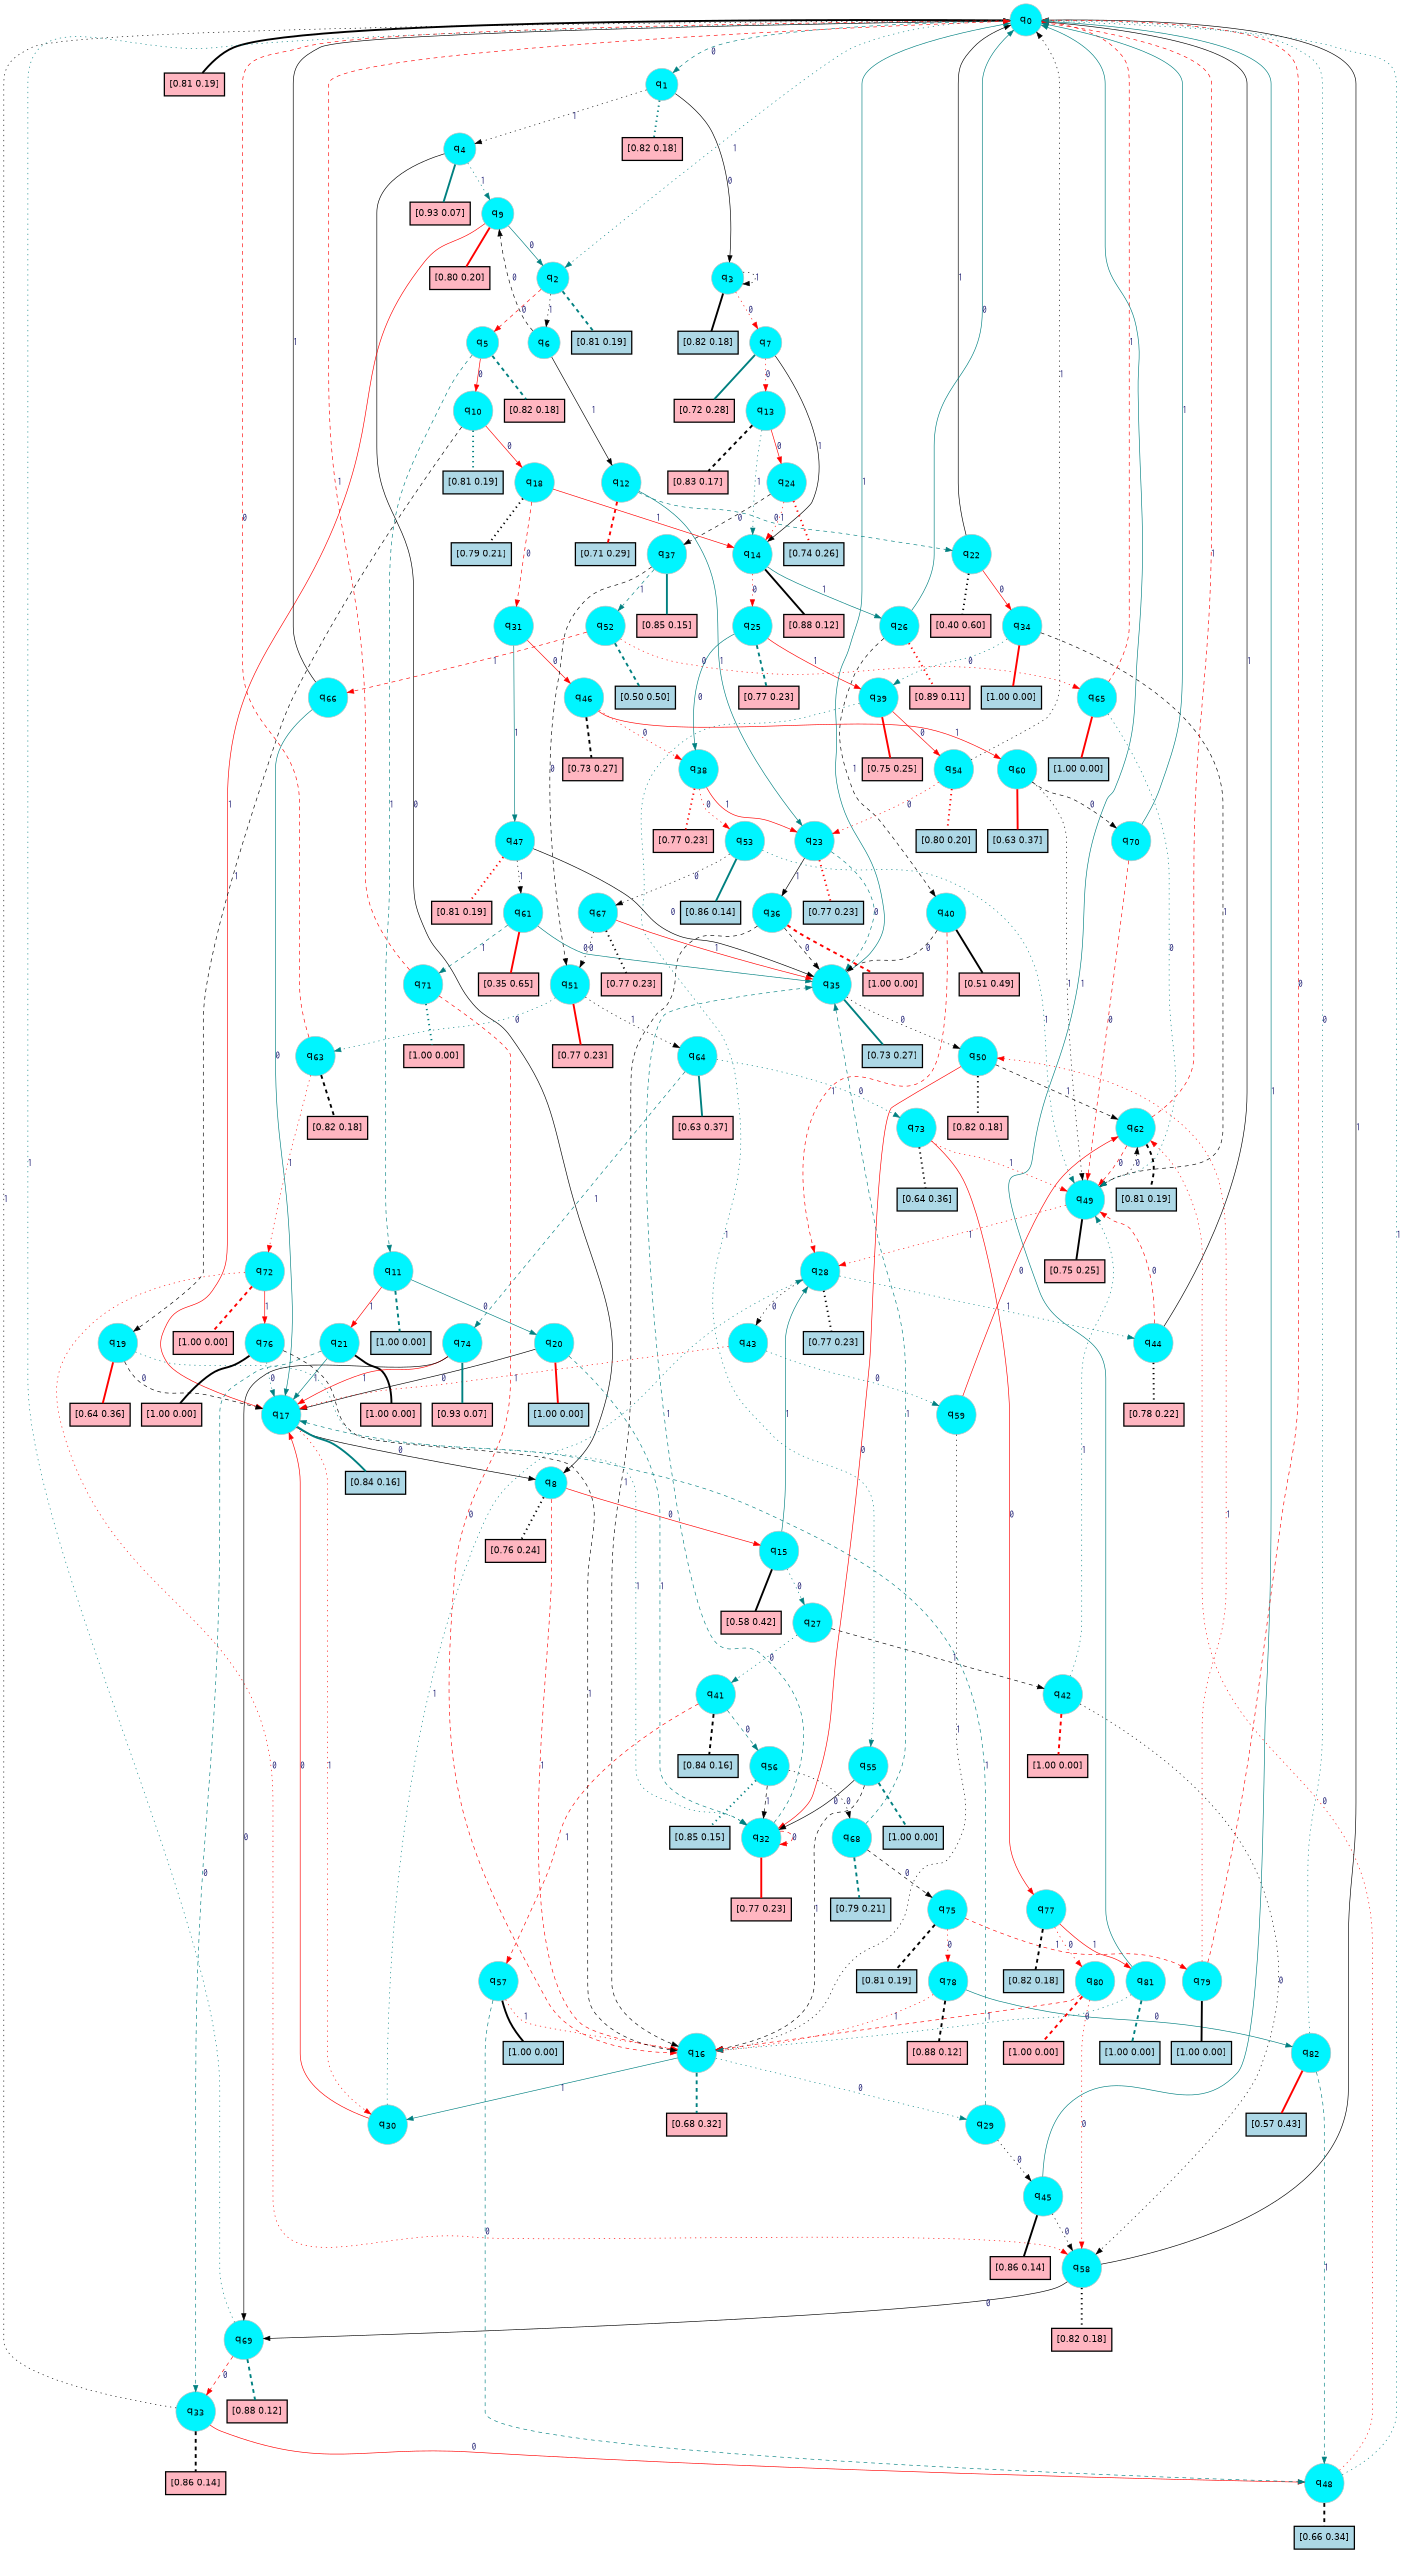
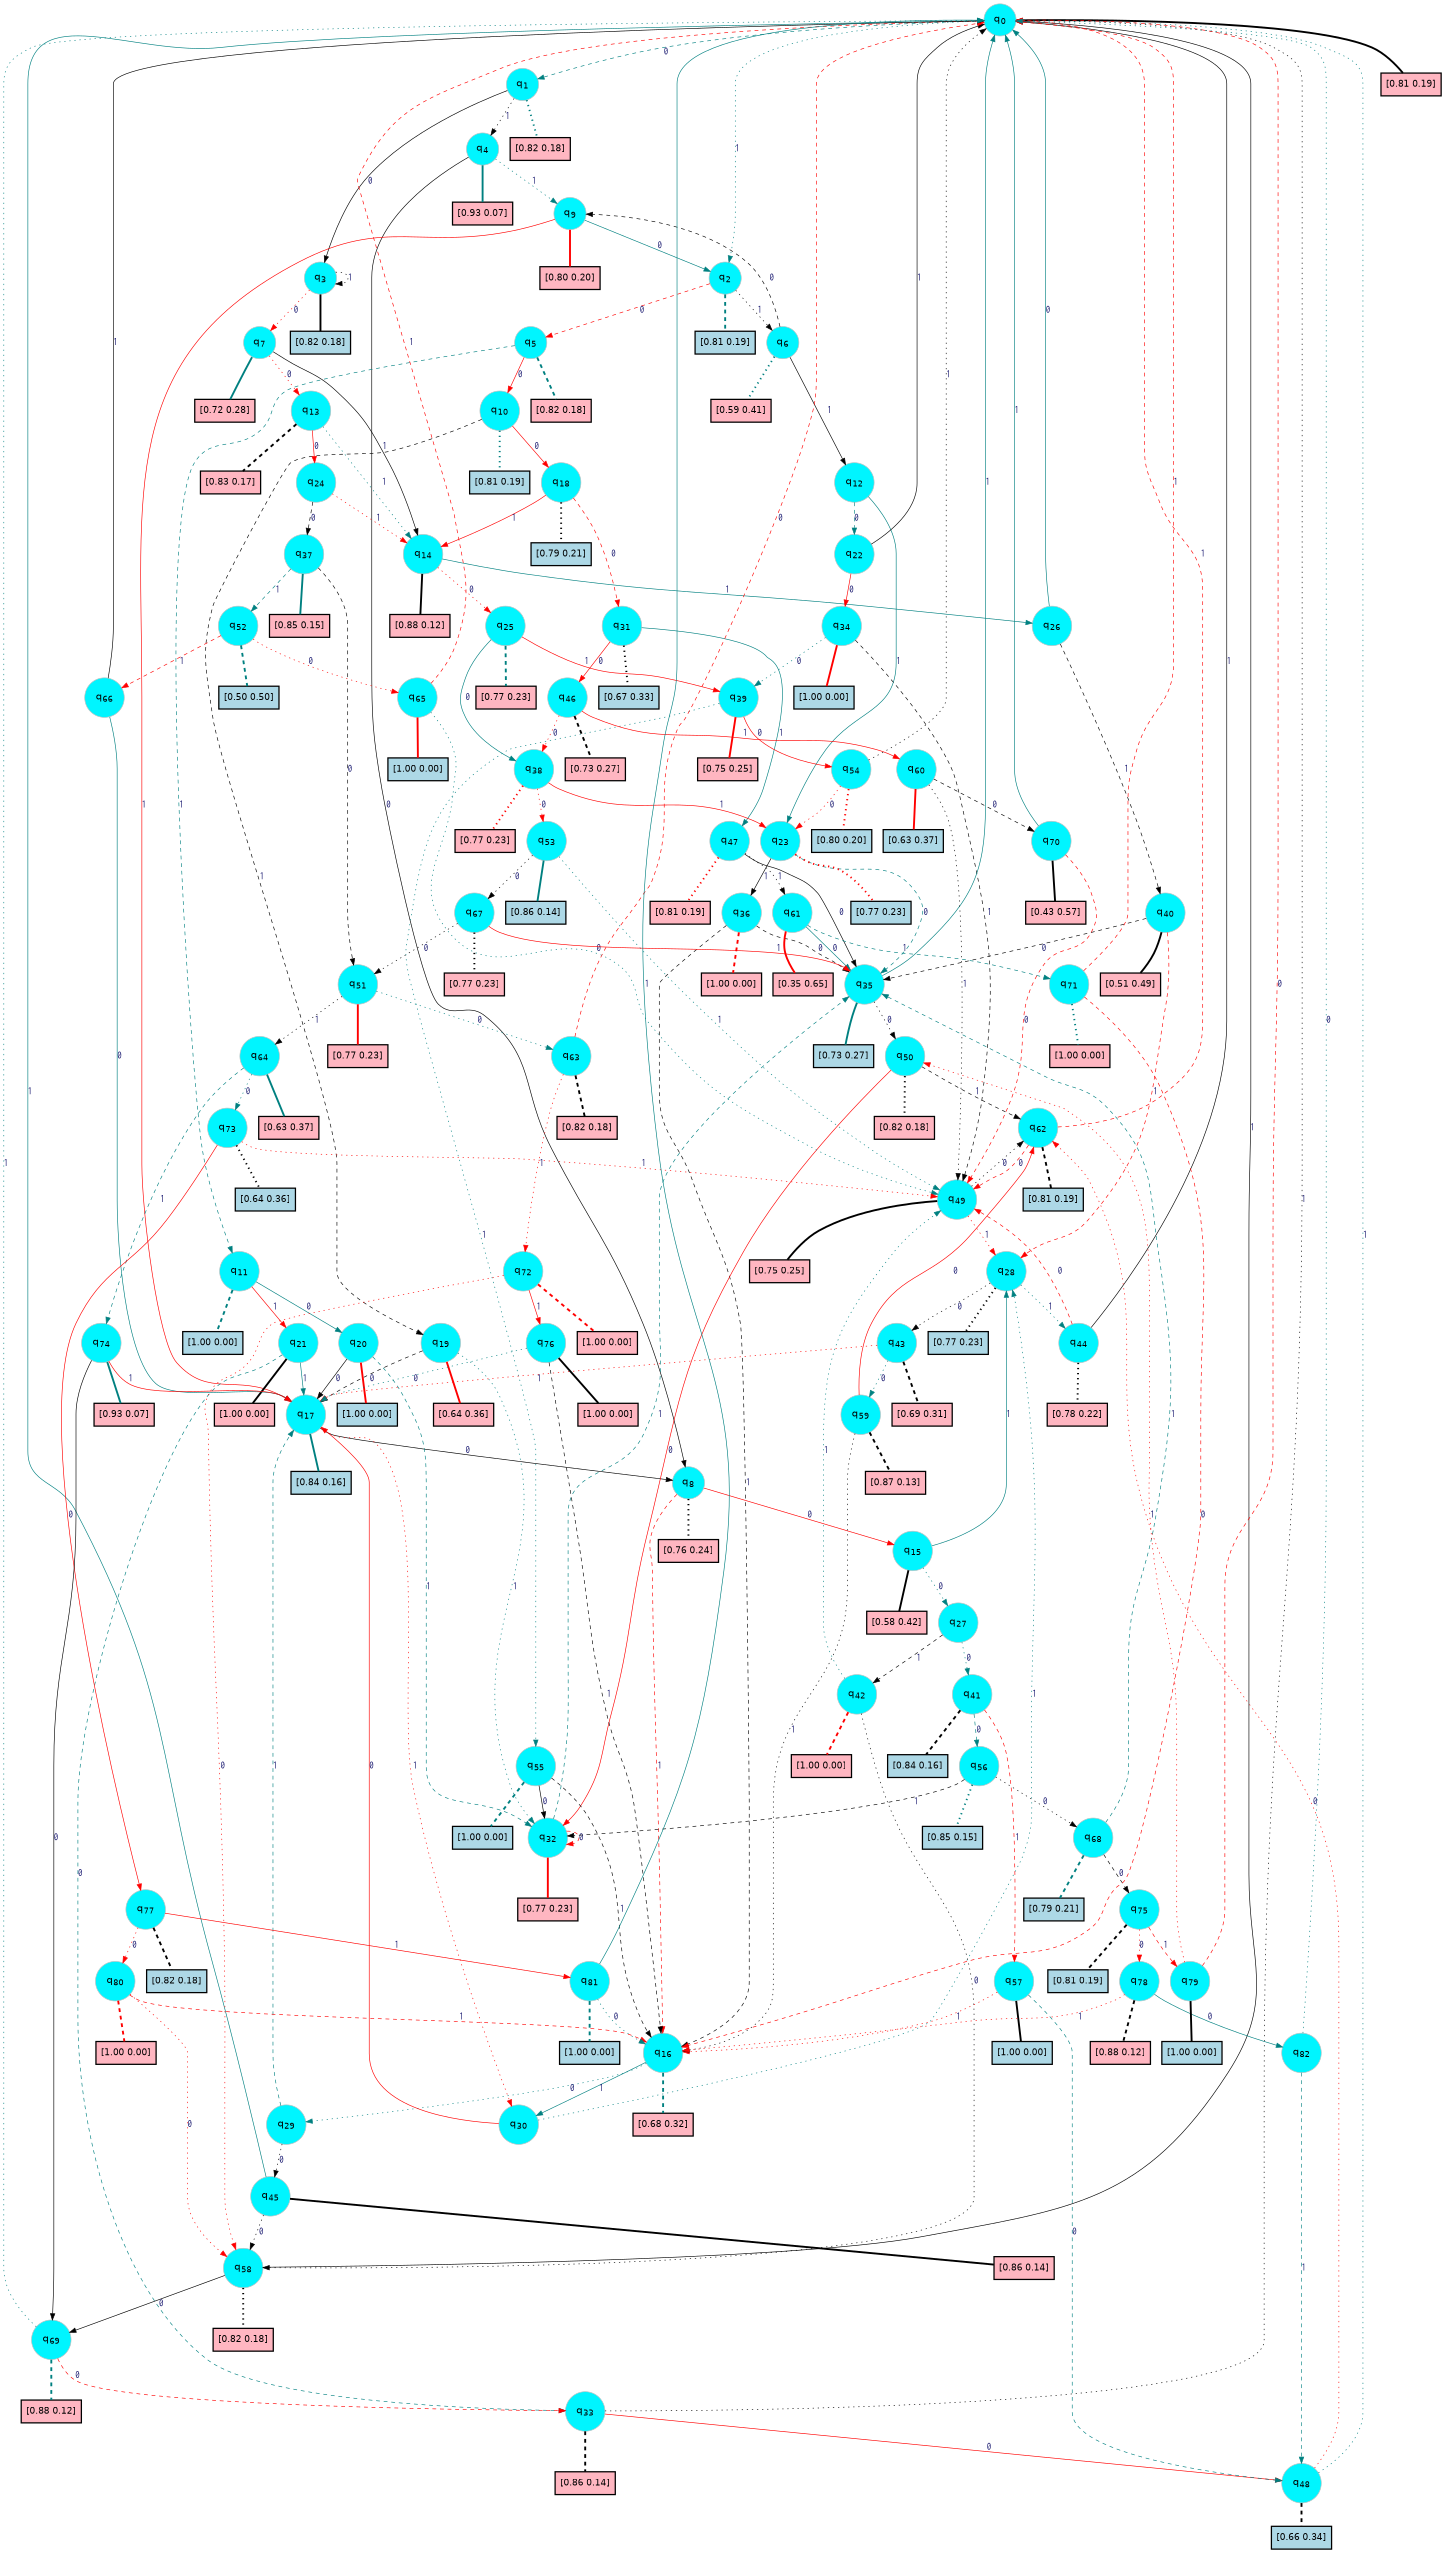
node "[0.59 0.41]": added
node "[0.71 0.29]": removed
node "[0.74 0.26]": removed
node "[0.40 0.60]": removed
node "[0.67 0.33]": added
node "[0.89 0.11]": removed
node "[0.43 0.57]": added
node "[0.69 0.31]": added
node "[0.87 0.13]": added
node "[0.57 0.43]": removed
